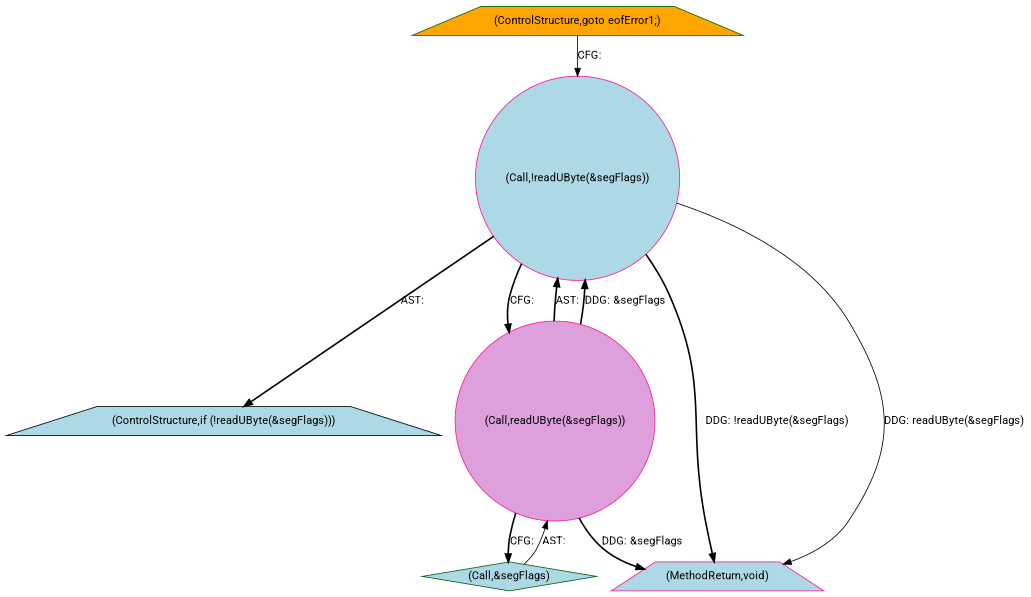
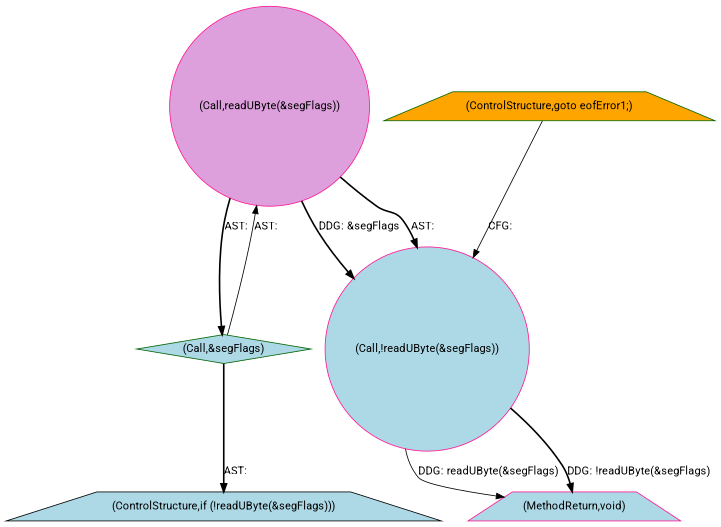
edge "(Call,!readUByte(&segFlags))" -> "(Call,readUByte(&segFlags))": removed, label "CFG:"
edge "(Call,!readUByte(&segFlags))" -> "(ControlStructure,if (!readUByte(&segFlags)))": now "(Call,&segFlags)" -> "(ControlStructure,if (!readUByte(&segFlags)))"
edge "(Call,readUByte(&segFlags))" -> "(Call,&segFlags)": label "CFG: " -> "AST: "
edge "(Call,readUByte(&segFlags))" -> "(MethodReturn,void)": removed, label "DDG: &segFlags"
